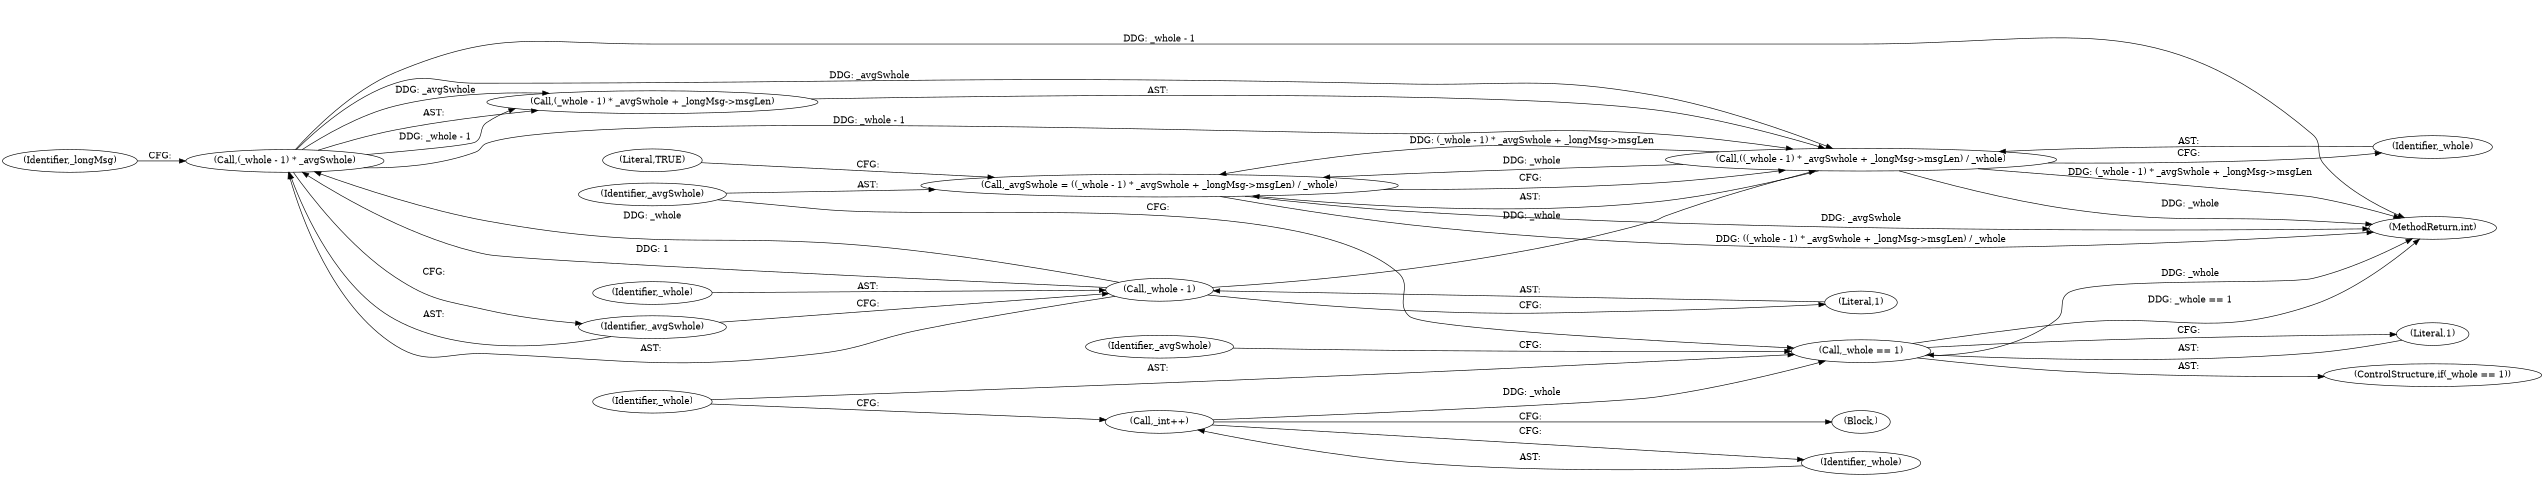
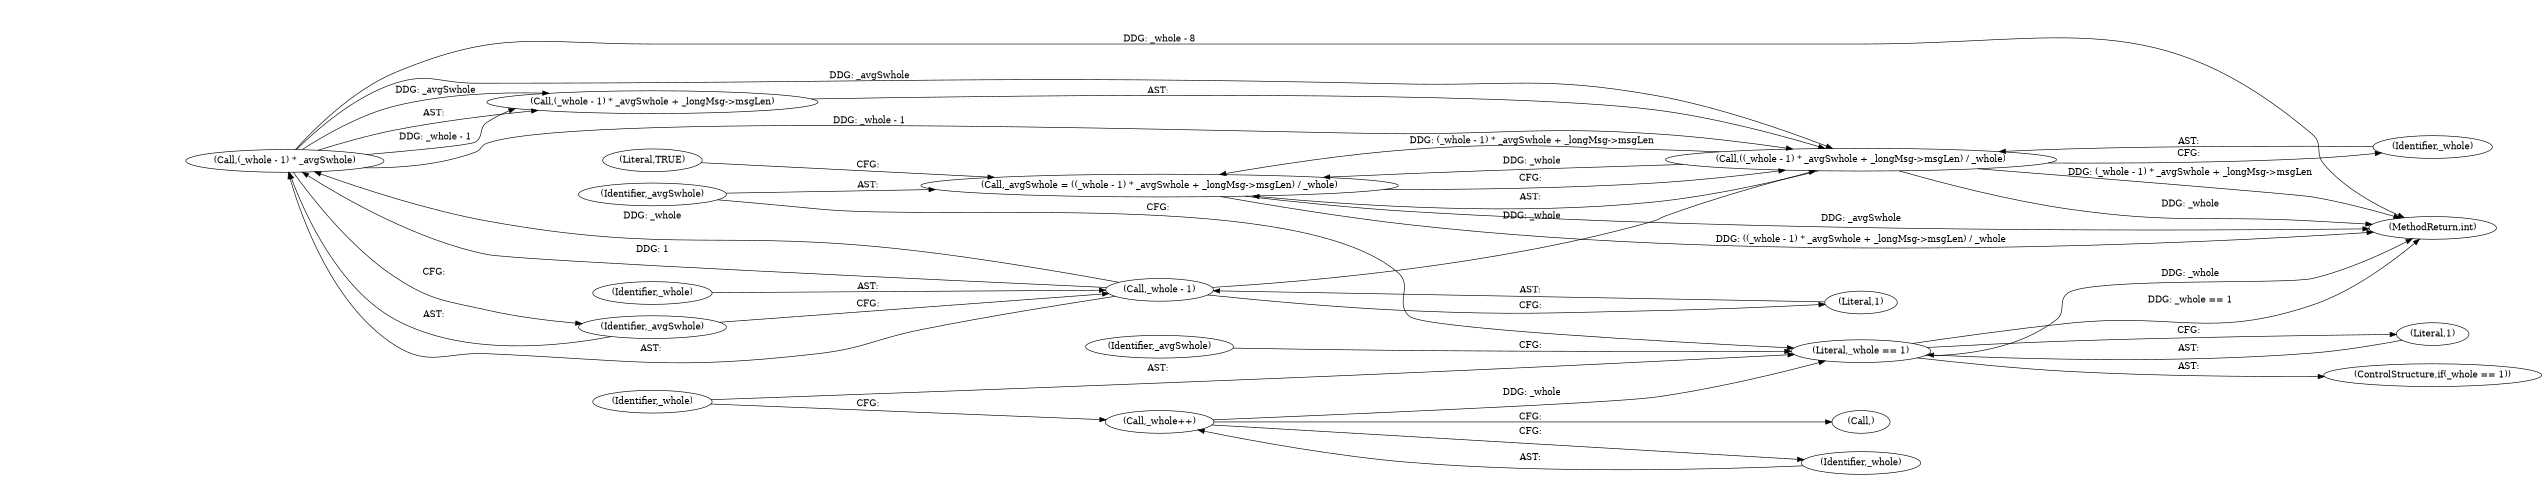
edge "(Call,(_whole - 1) * _avgSwhole)" -> "(MethodReturn,int)": label "DDG: _whole - 1" -> "DDG: _whole - 8"
node "(Identifier,_longMsg)": removed
node "(Call,_whole == 1)": label "(Call,_whole == 1)" -> "(Literal,_whole == 1)"
node "(Call,_int++)": label "(Call,_int++)" -> "(Call,_whole++)"
node "(Block,)": label "(Block,)" -> "(Call,)"
